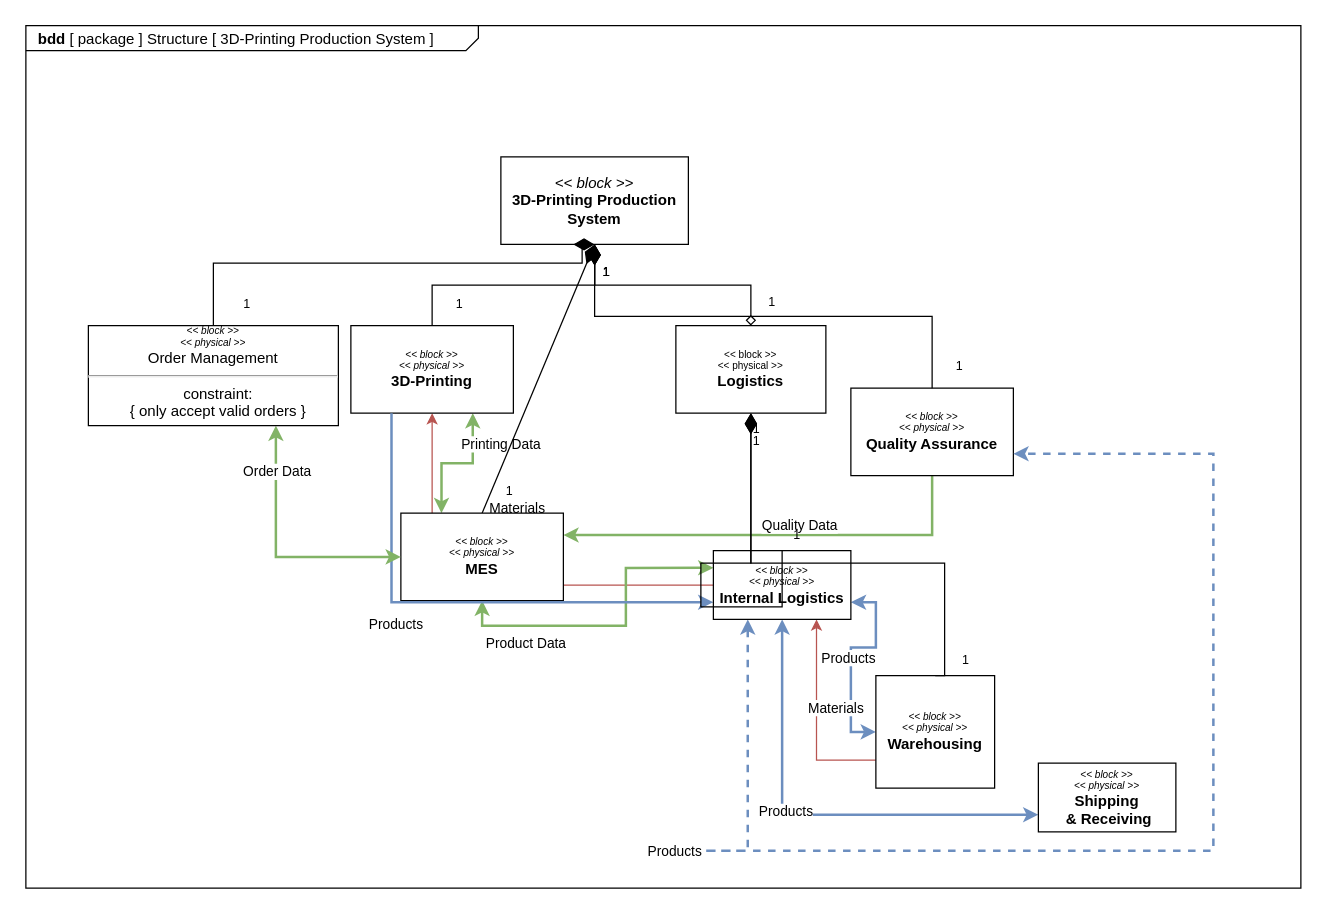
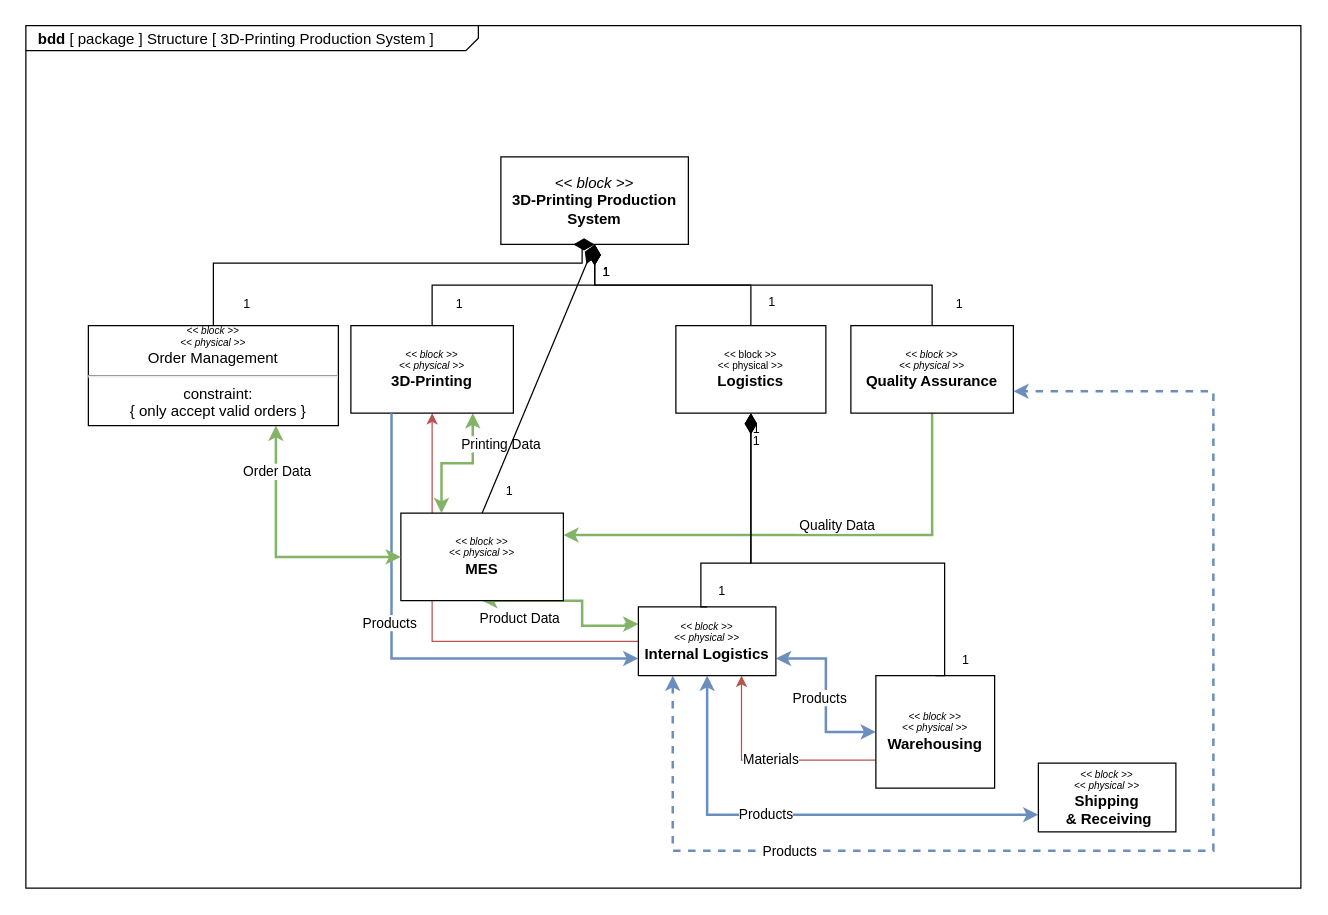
edge "<< block >> 3D-Printing Production System" -- "<< block >> << physical >> Logistics": arrowhead diamond -> none
node "<< block >> << physical >> Quality Assurance": moved (932, 432) -> (932, 369)
node "<< block >> << physical >> Internal Logistics": moved (782, 585) -> (707, 641)
